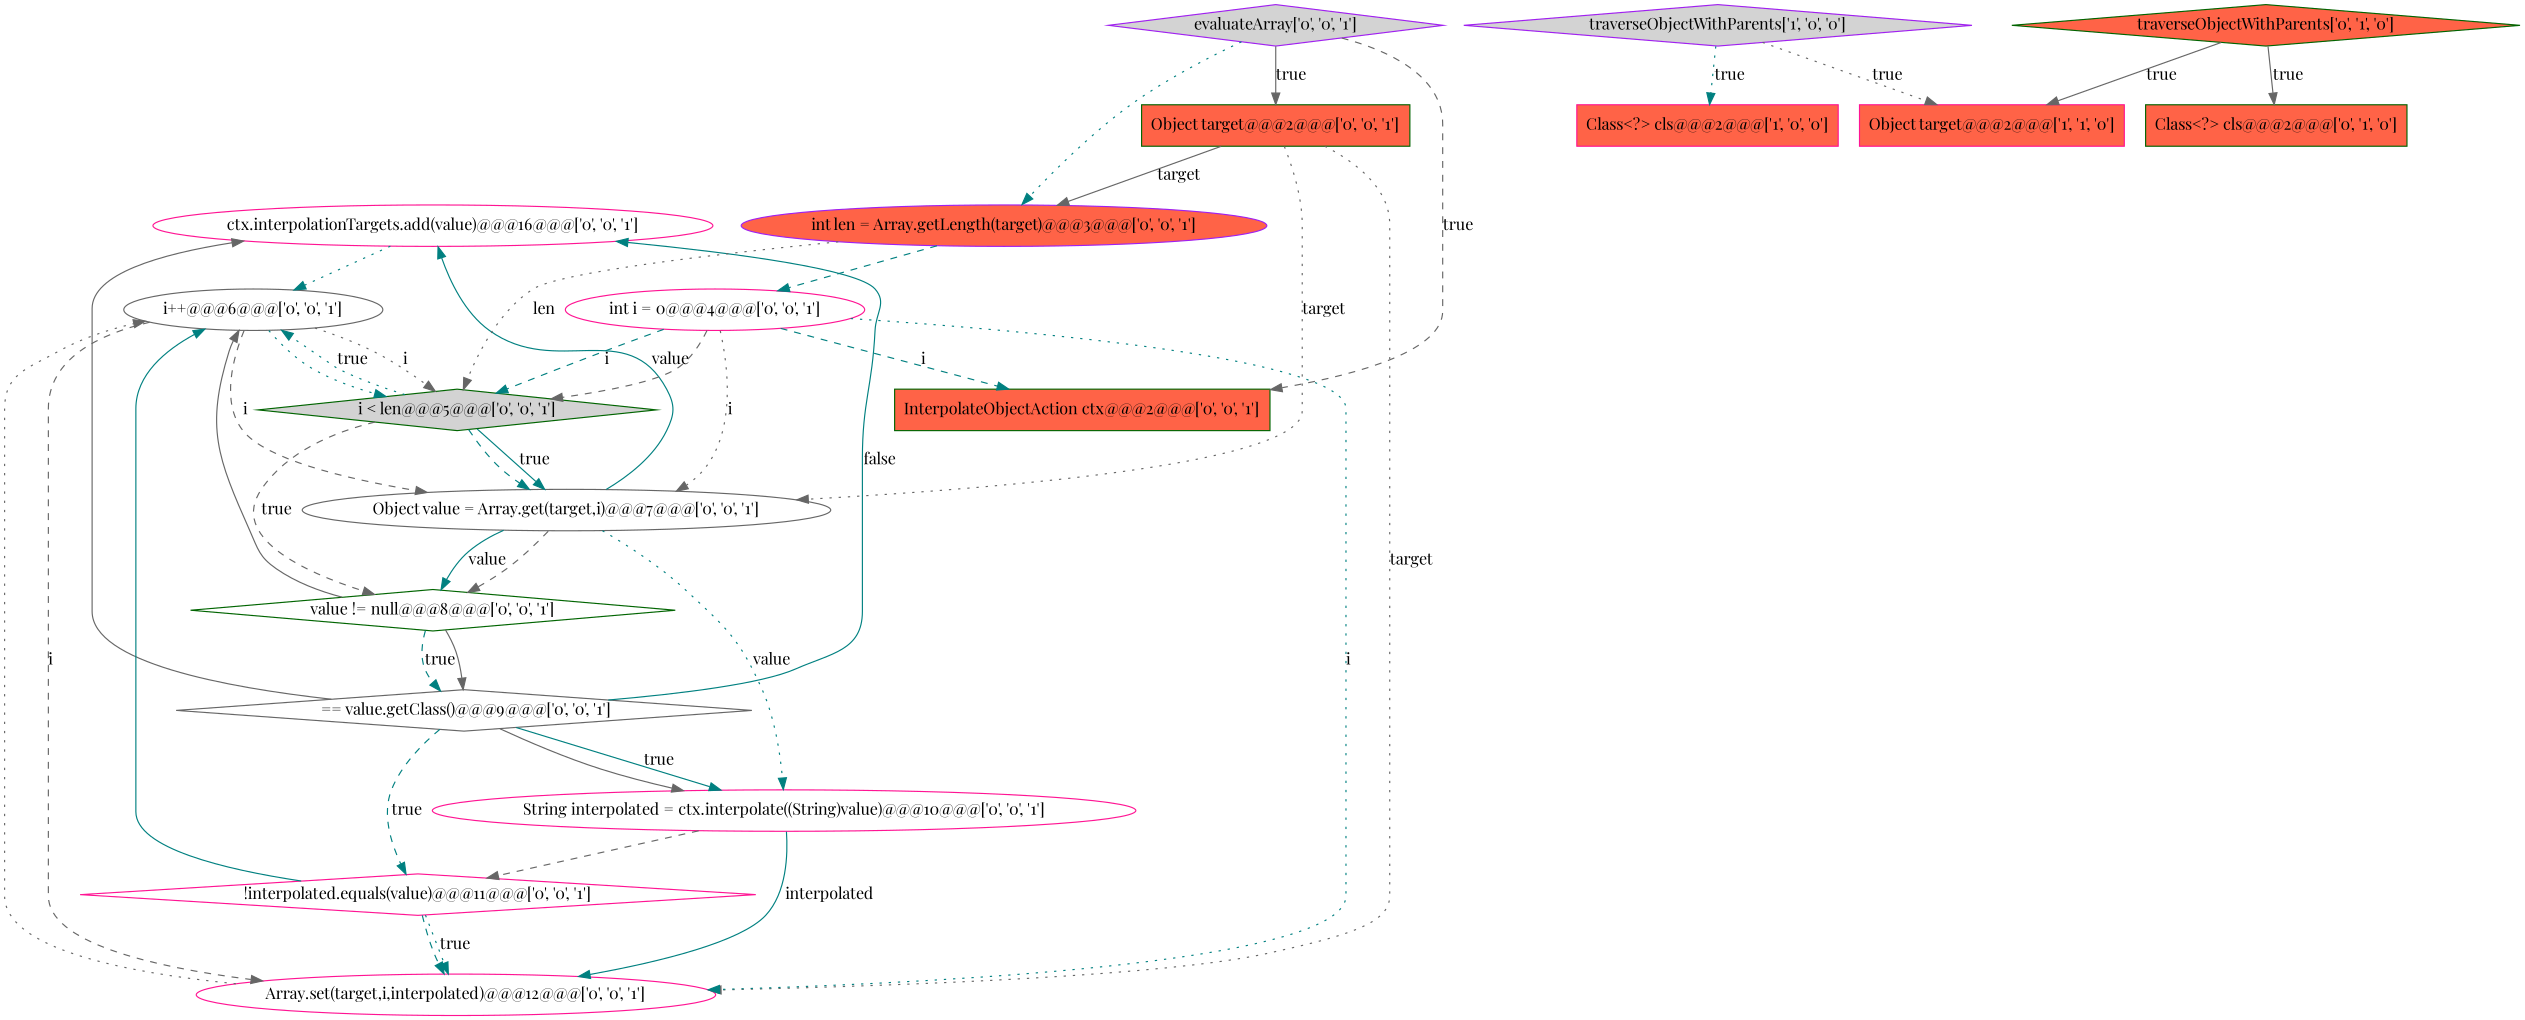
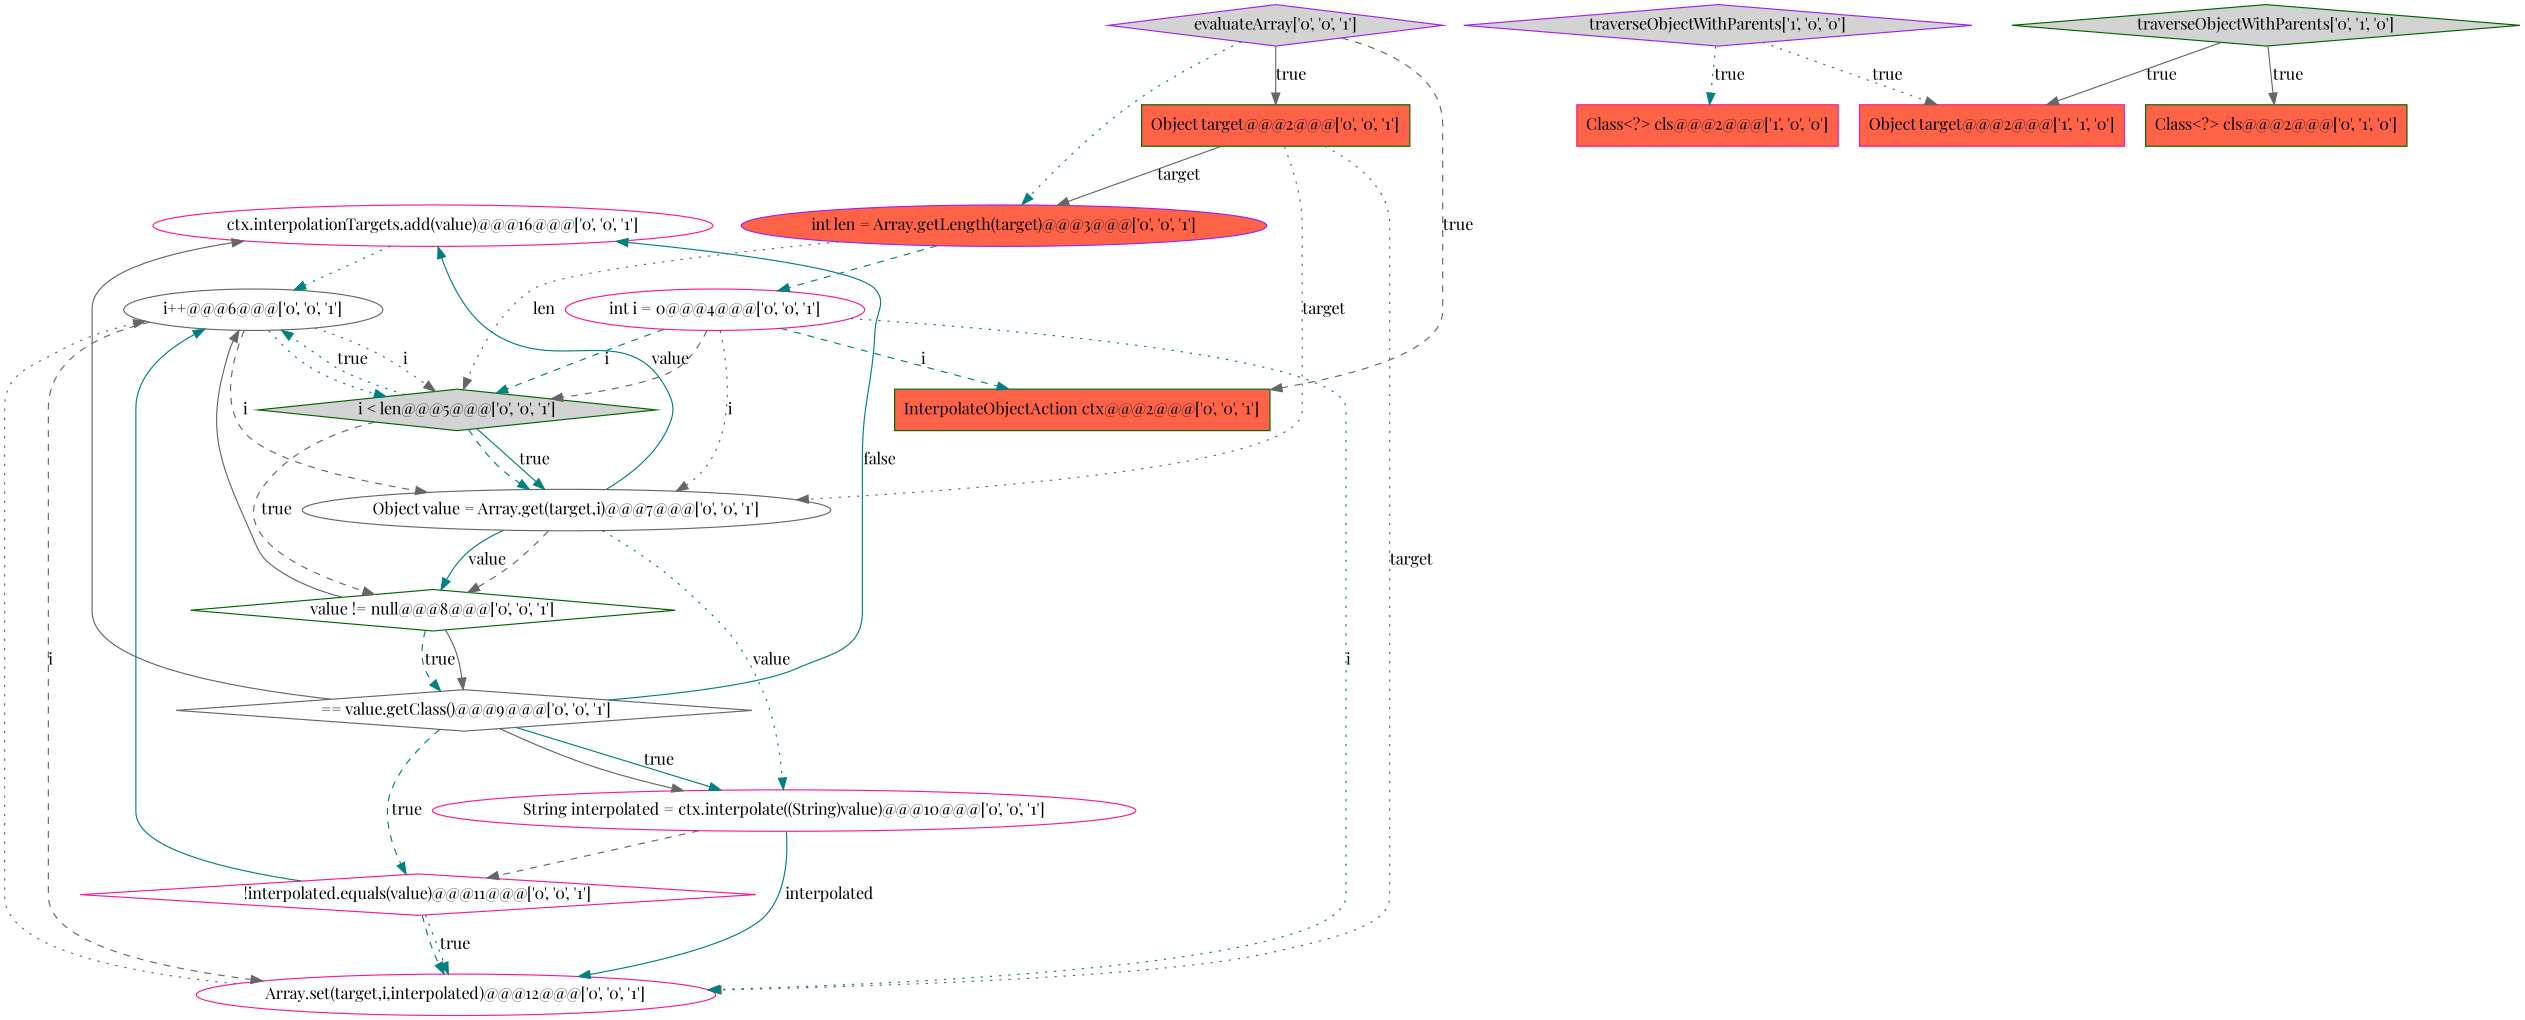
node "traverseObjectWithParents['0', '1', '0']": fillcolor tomato -> lightgray
